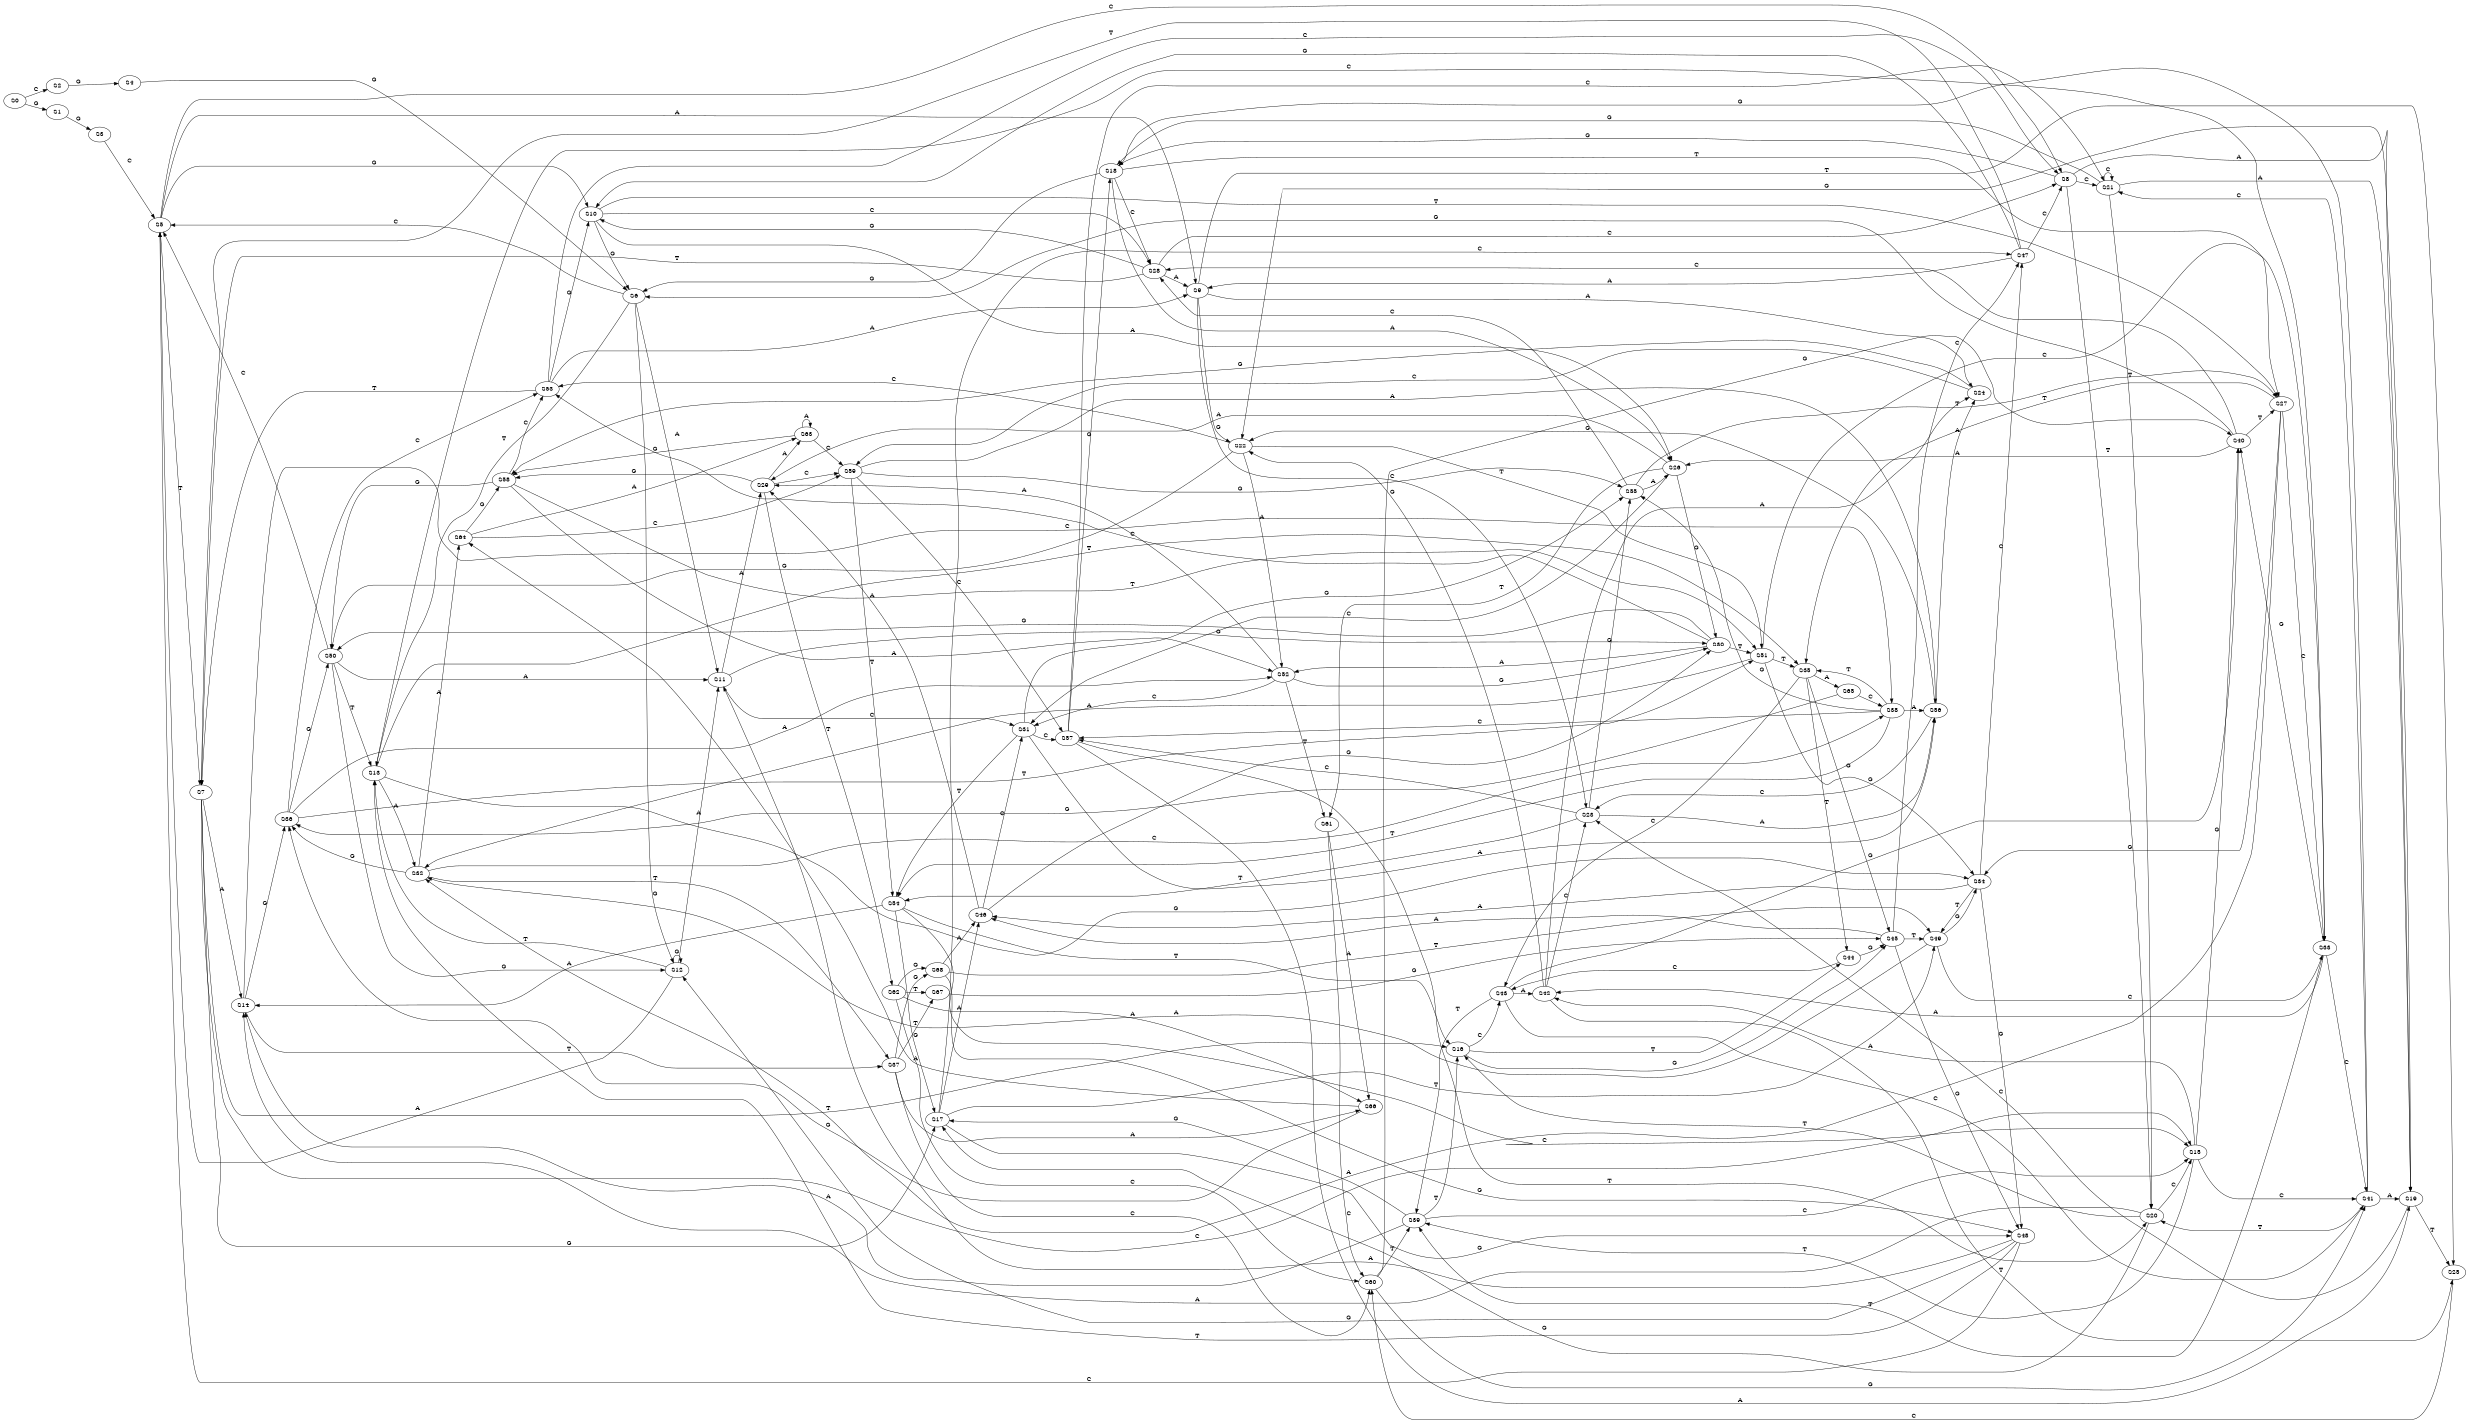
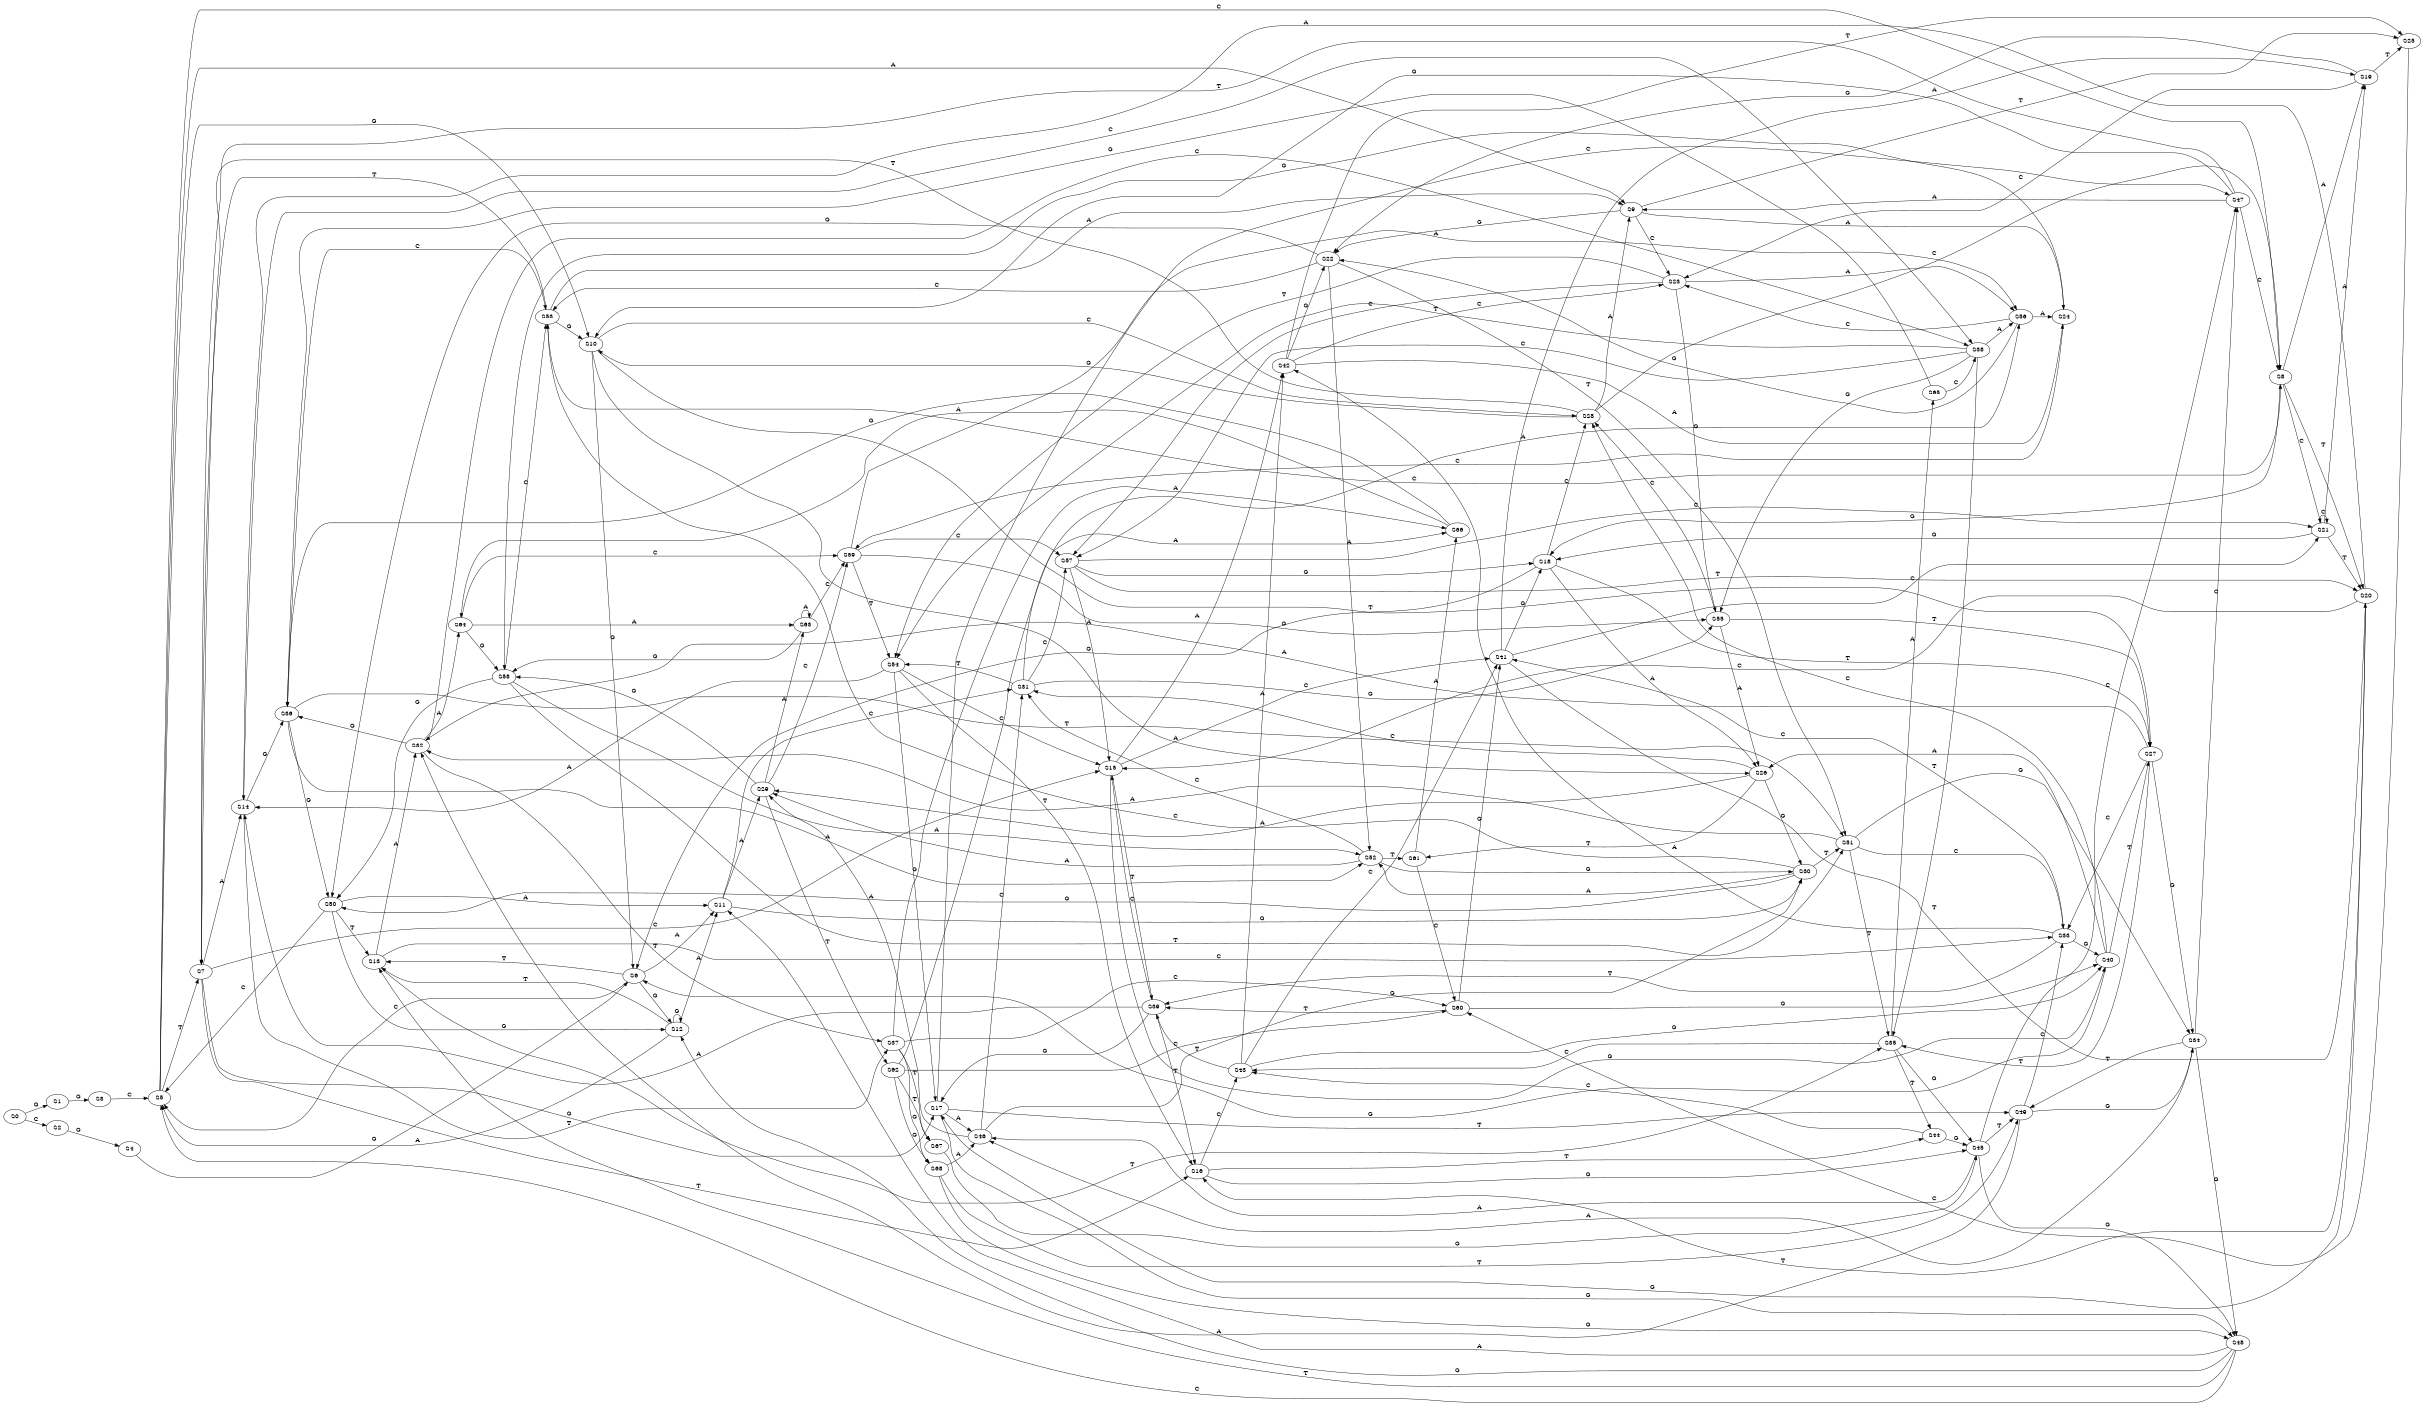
edge "S13" -> "S34": removed, label "G"
edge "S57" -> "S19": now "S57" -> "S15"
